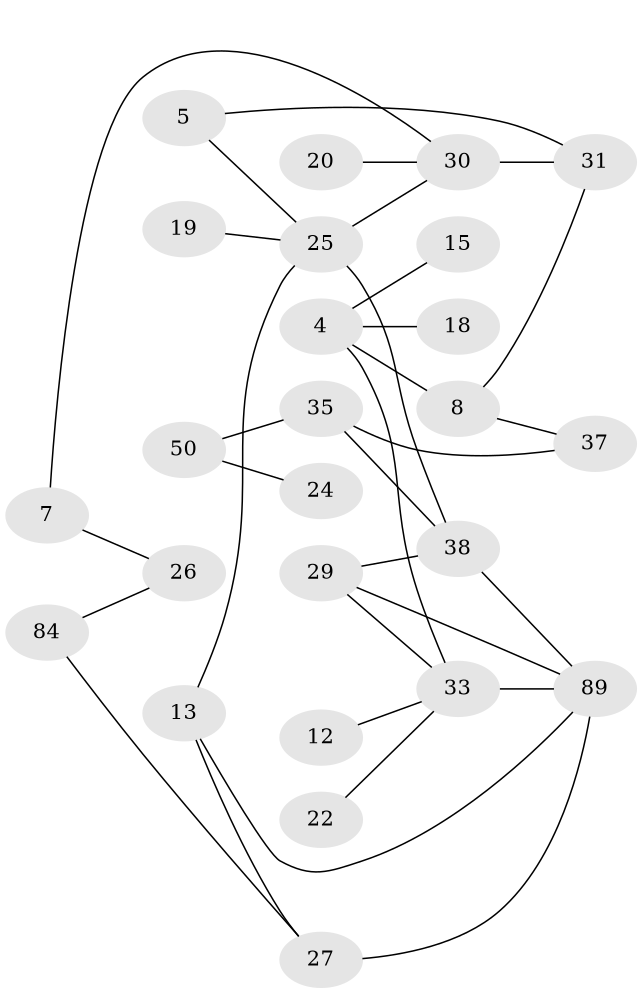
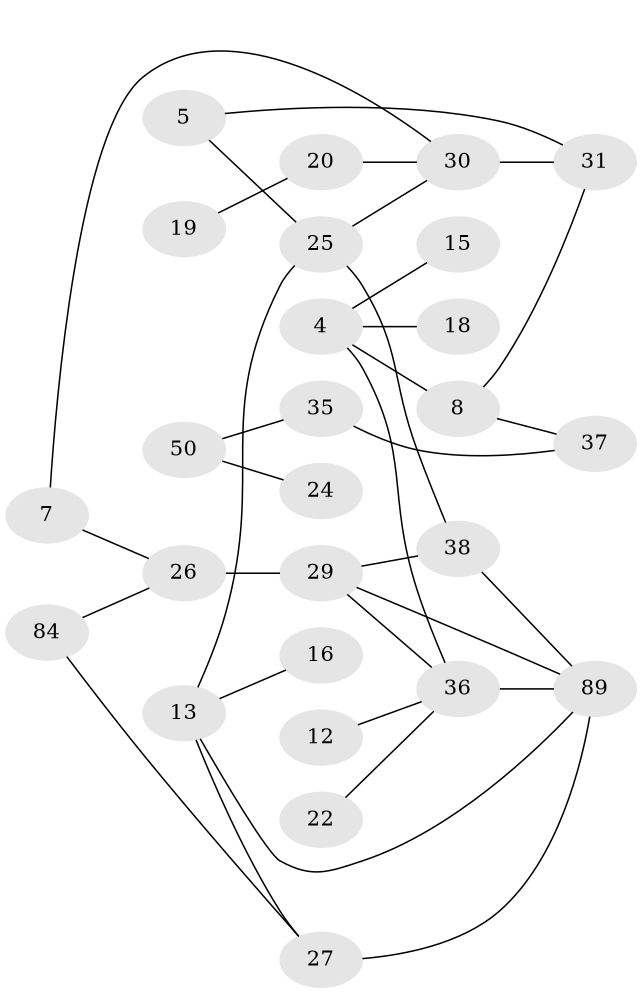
edge "19" -- "25": now "19" -- "20"
edge "35" -- "38": removed
edge "26" -- "29": added
node "16": added
node "33": label "33" -> "36"
